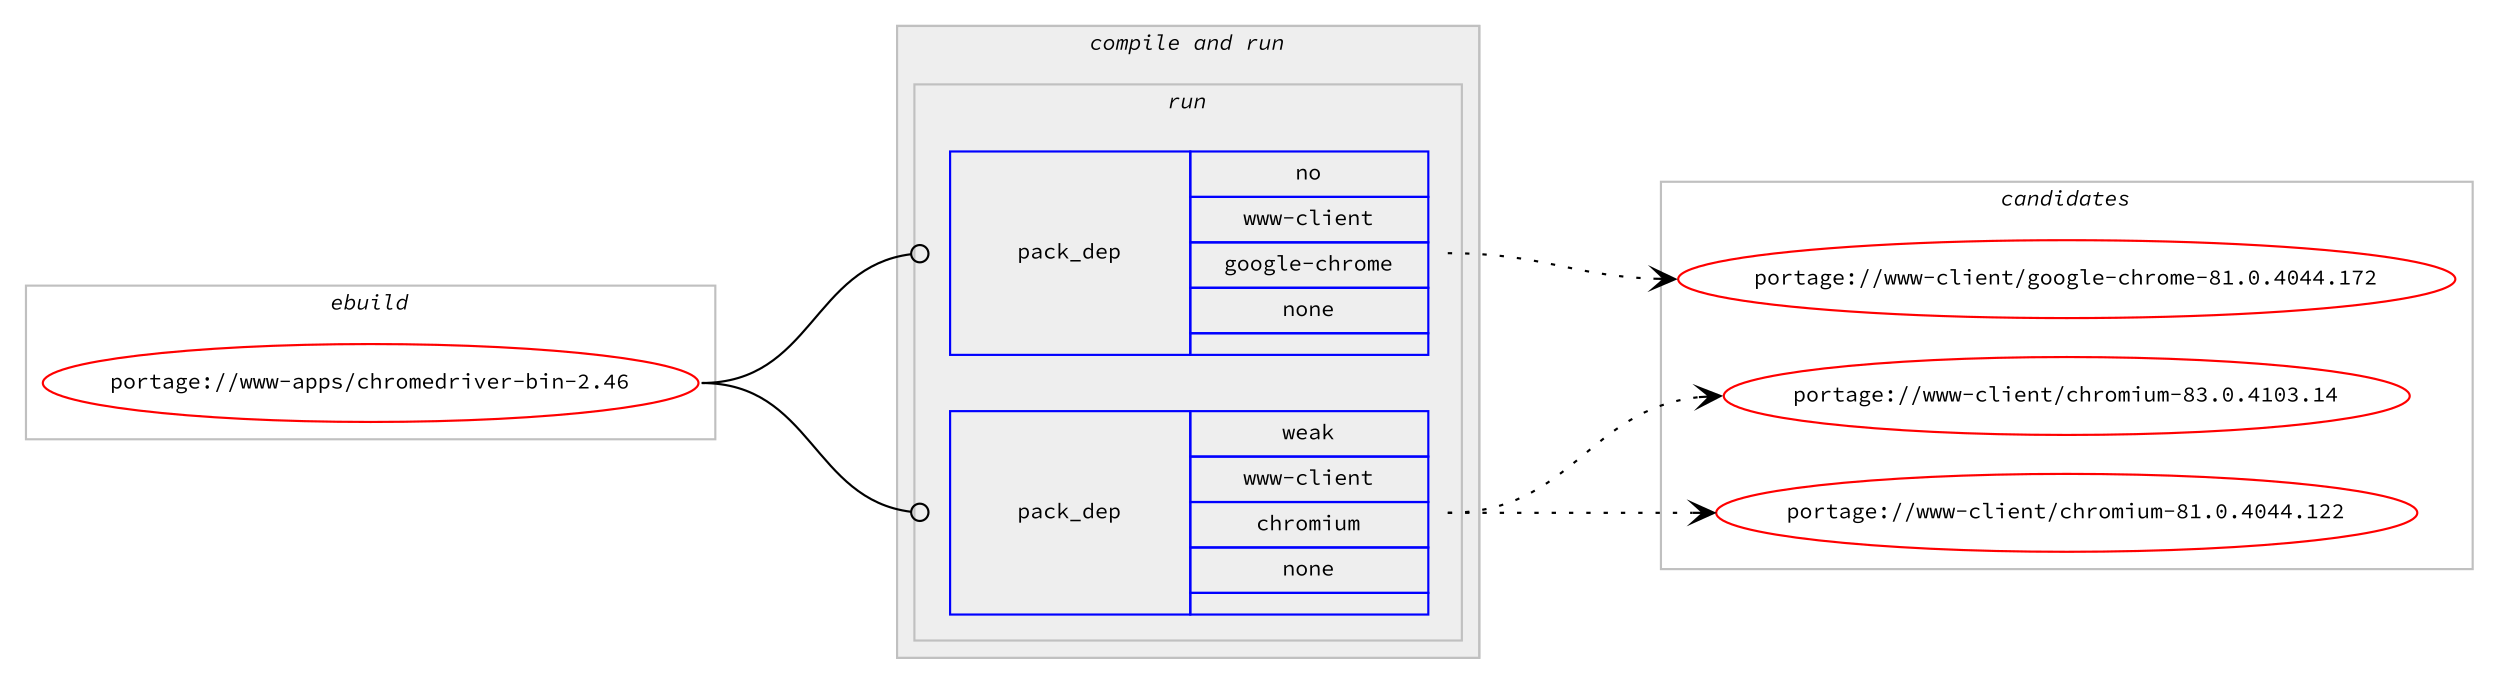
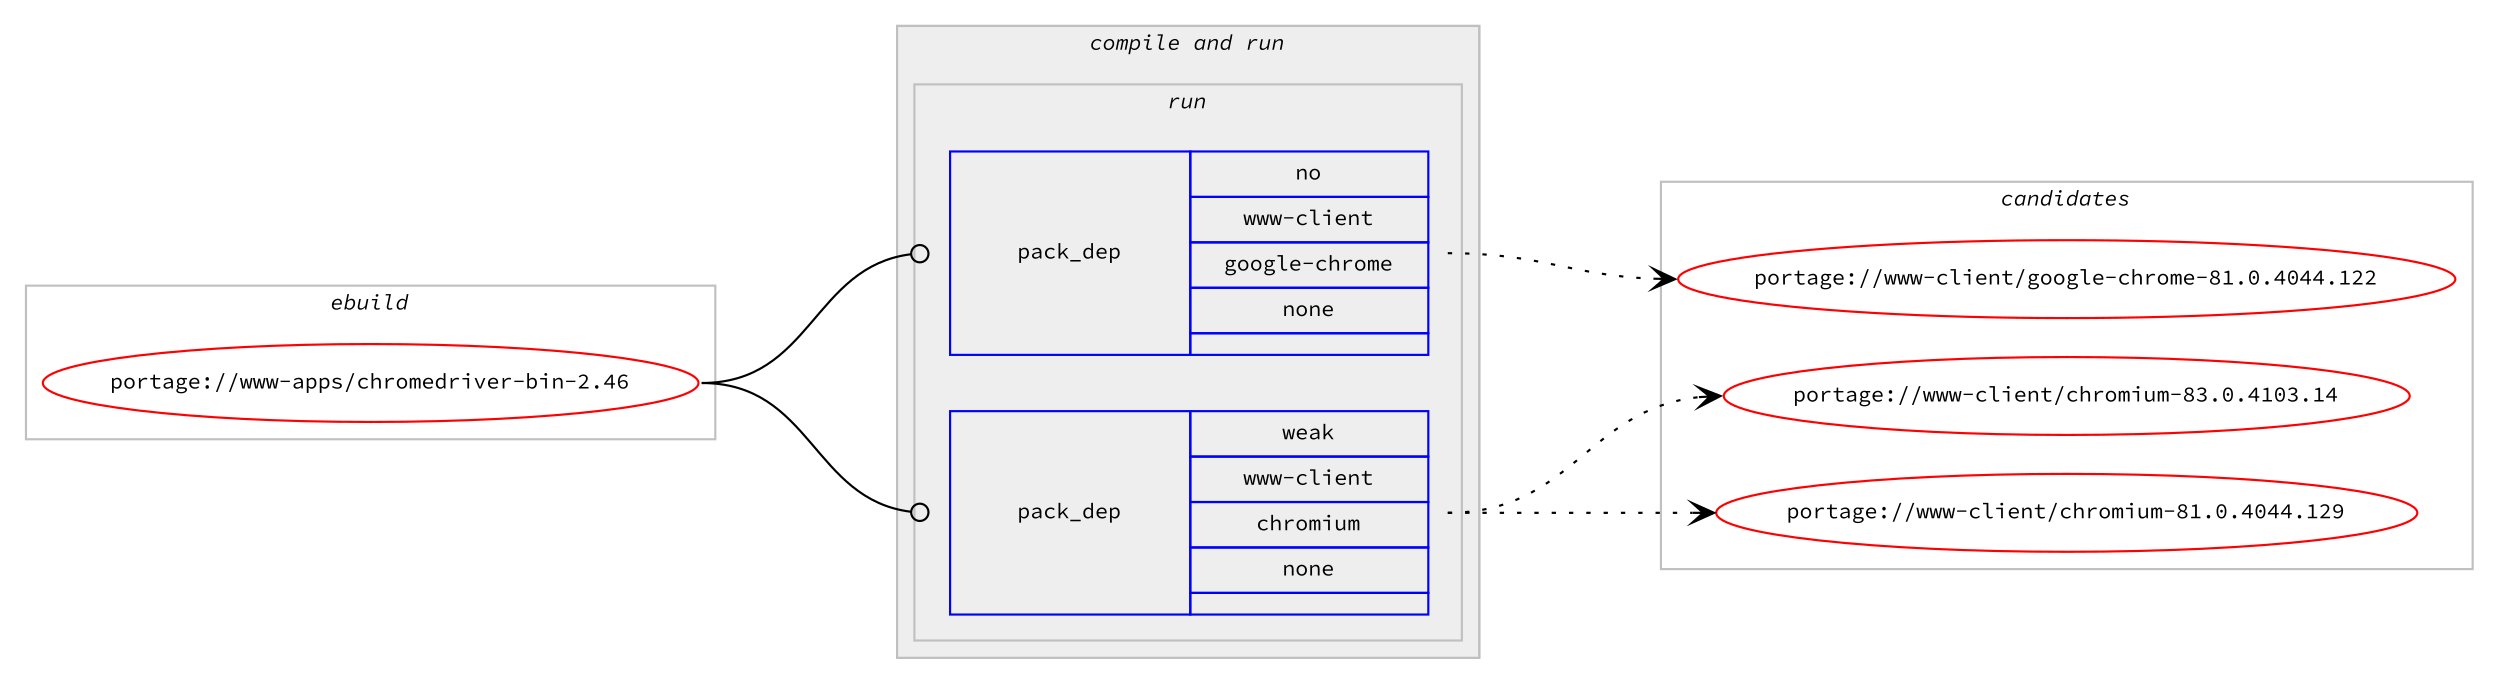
node "portage://www-client/google-chrome-81.0.4044.172": label "portage://www-client/google-chrome-81.0.4044.172" -> "portage://www-client/google-chrome-81.0.4044.122"
node "portage://www-client/chromium-81.0.4044.122": label "portage://www-client/chromium-81.0.4044.122" -> "portage://www-client/chromium-81.0.4044.129"
